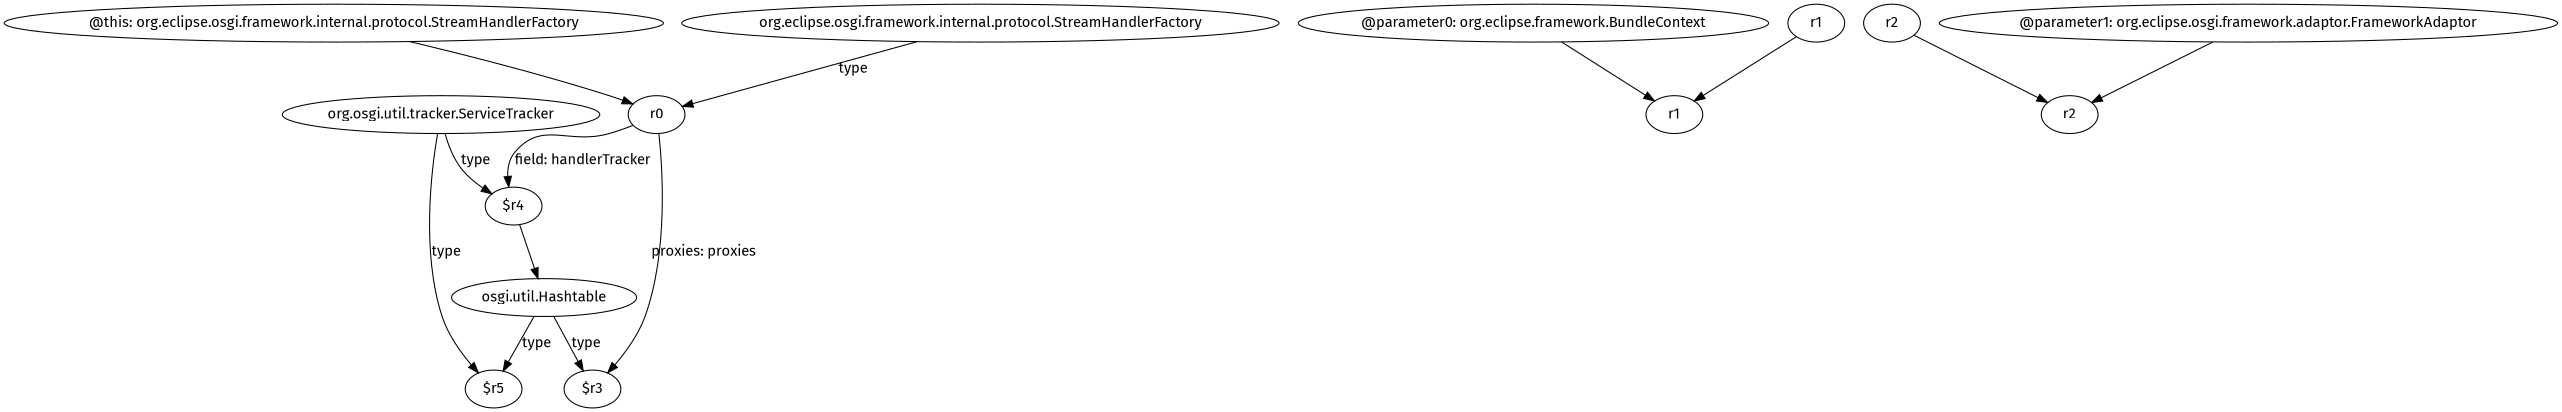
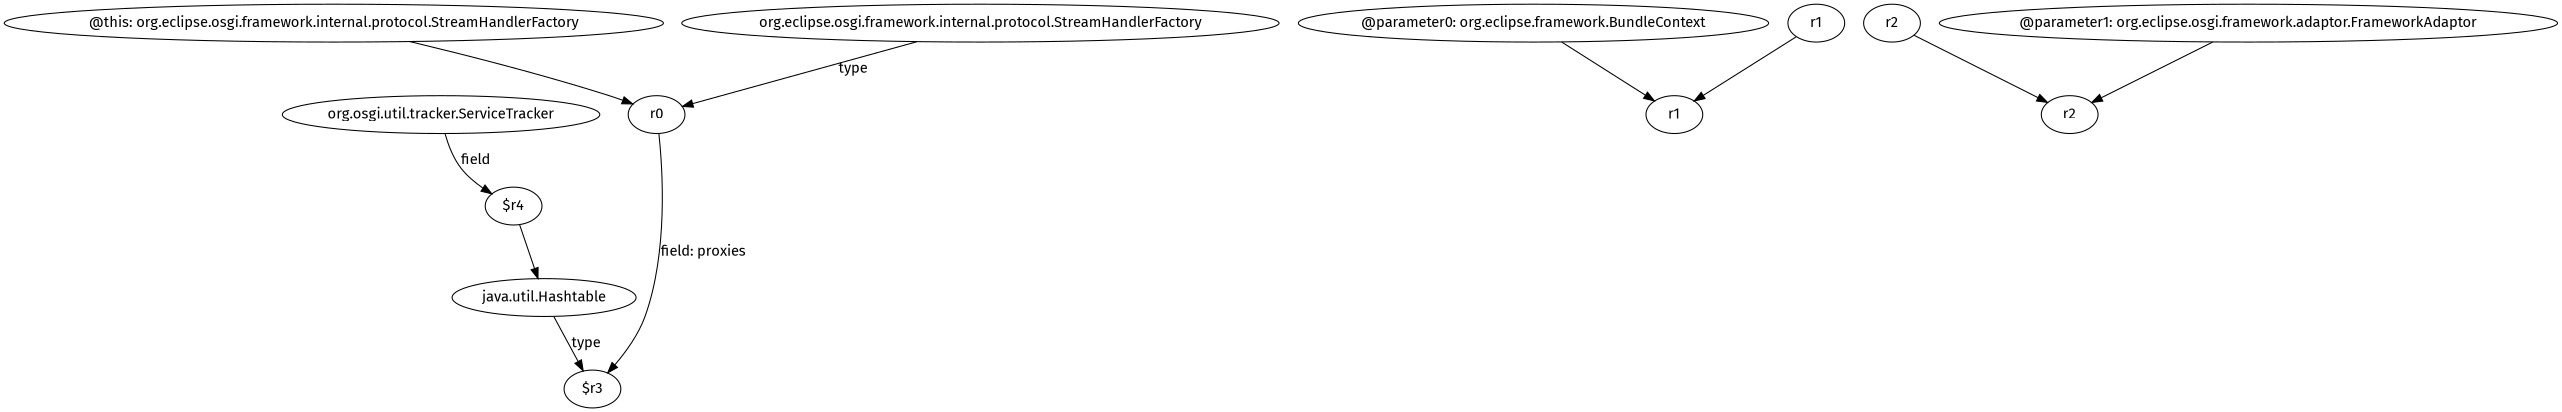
edge "r0" -> "$r4": removed, label "field: handlerTracker"
edge "org.osgi.util.tracker.ServiceTracker" -> "$r4": label "type" -> "field"
edge "r0" -> "$r3": label "proxies: proxies" -> "field: proxies"
node "osgi.util.Hashtable": label "osgi.util.Hashtable" -> "java.util.Hashtable"
node "$r5": removed
